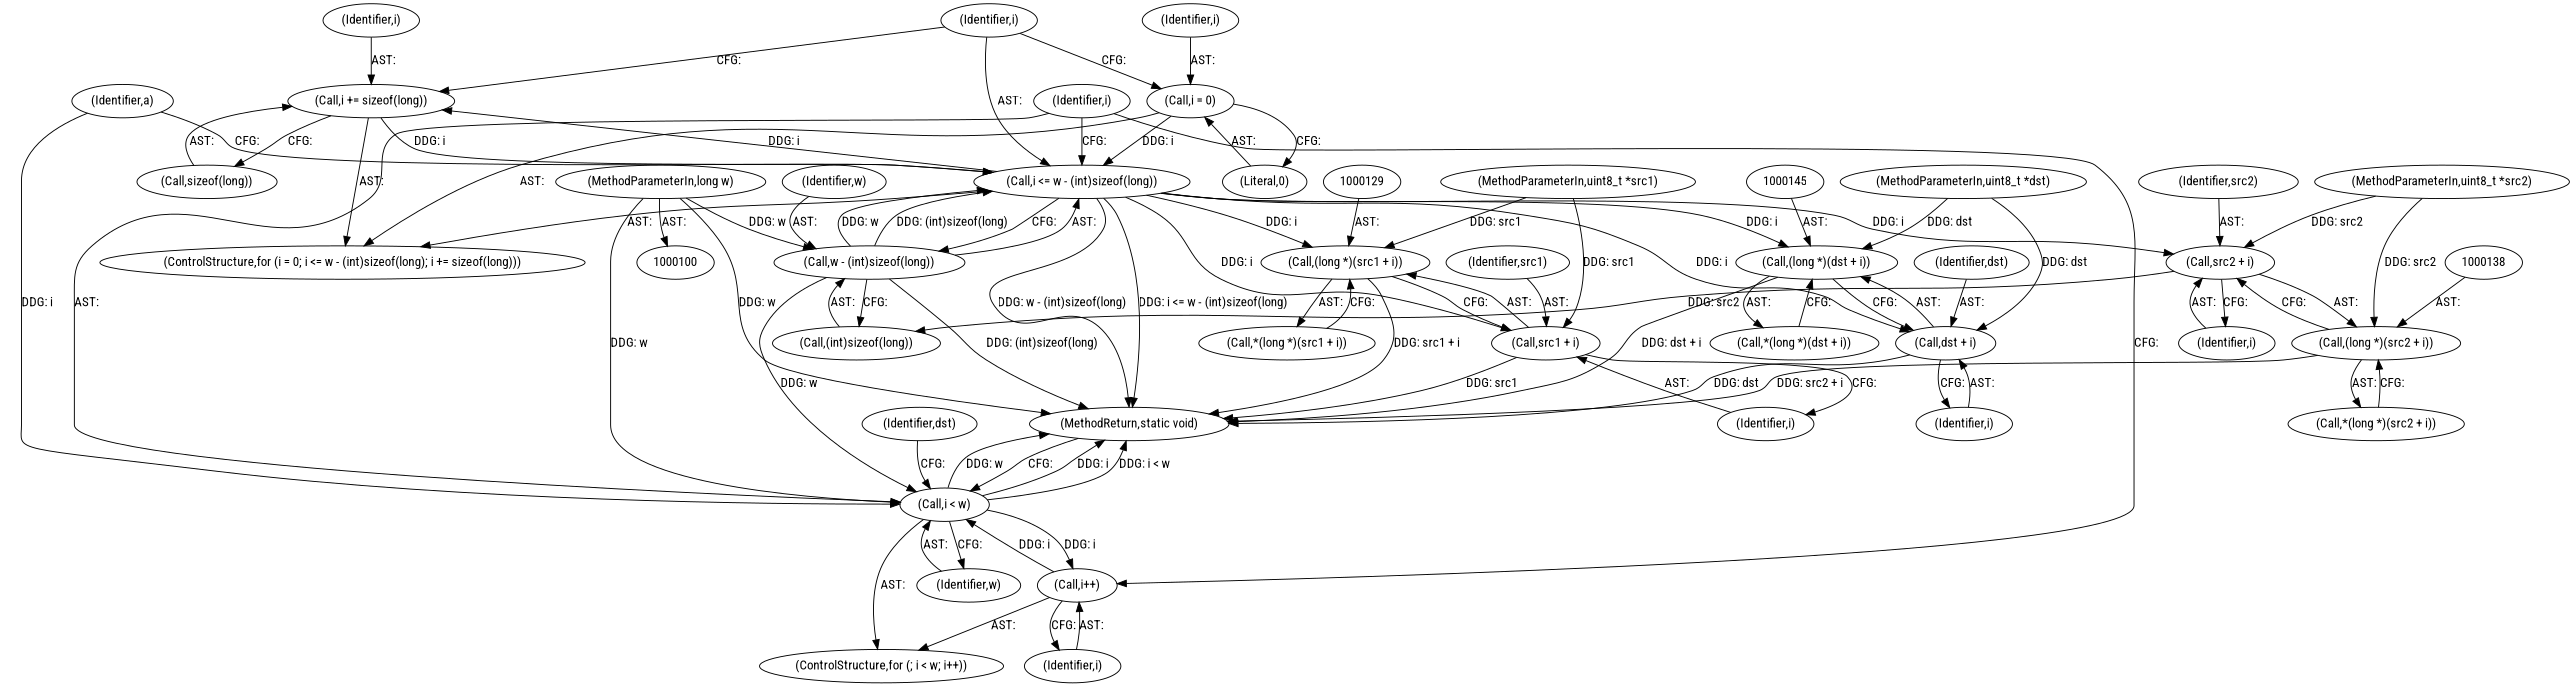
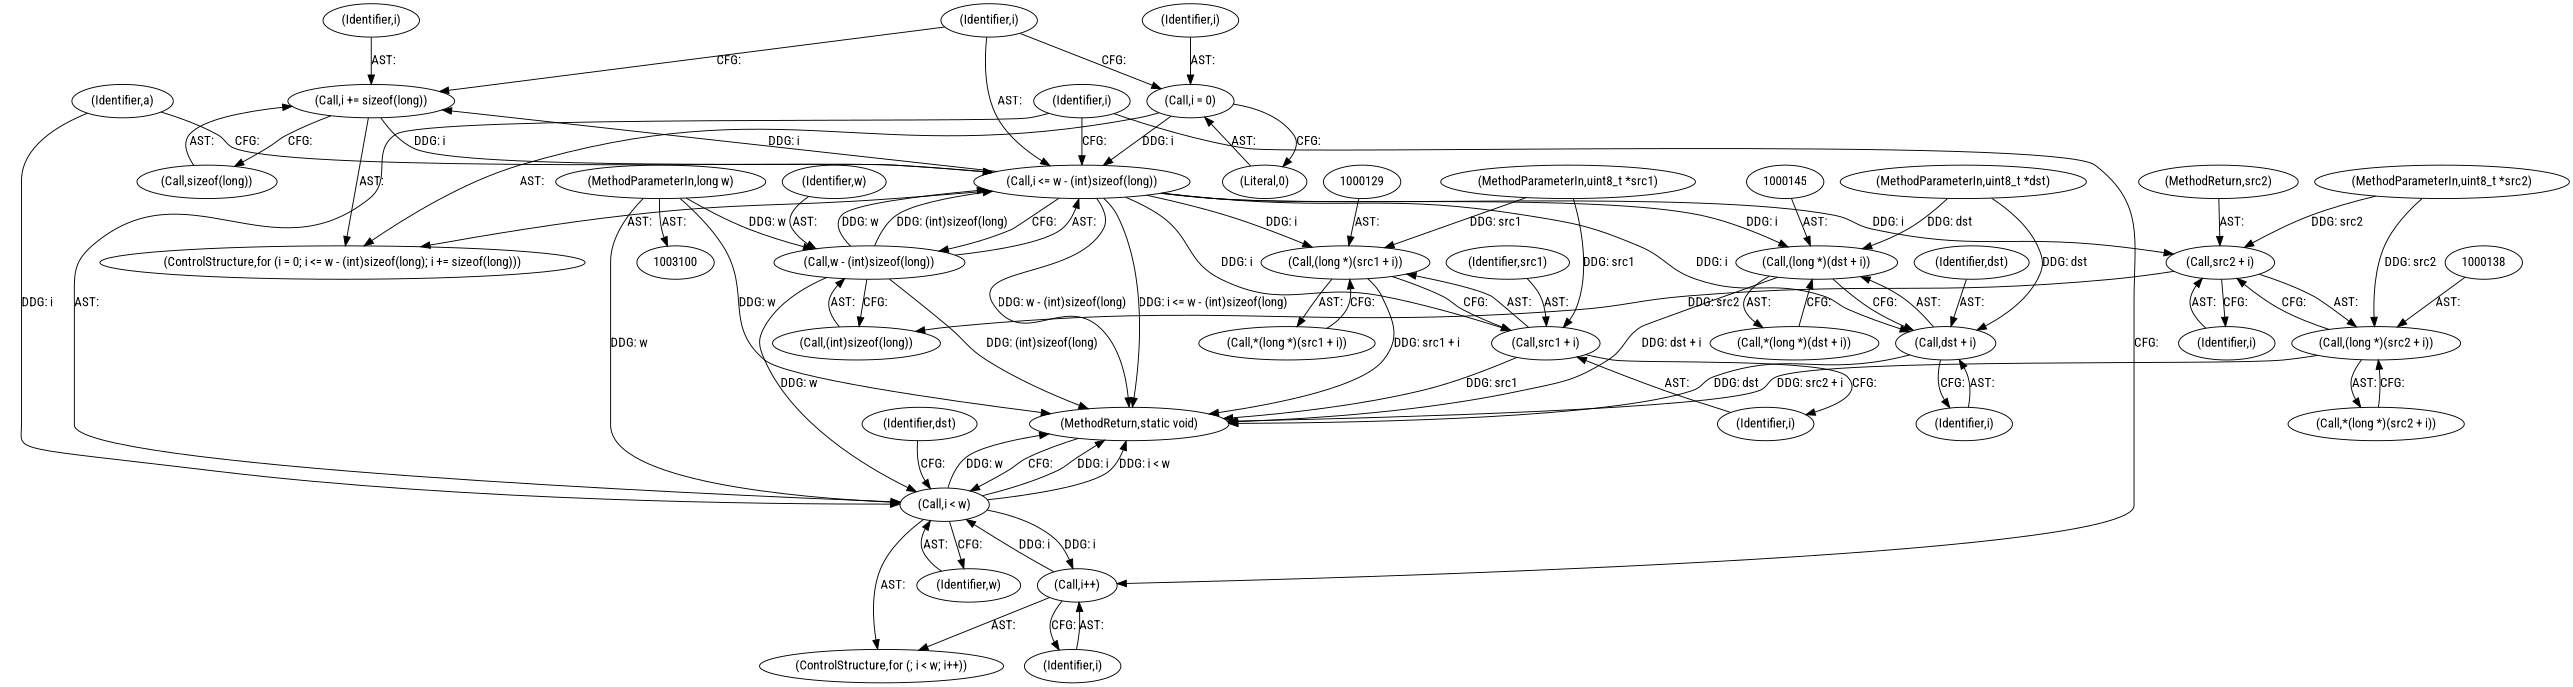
node "(Identifier,src2)": label "(Identifier,src2)" -> "(MethodReturn,src2)"
node "1000100": label "1000100" -> "1003100"
